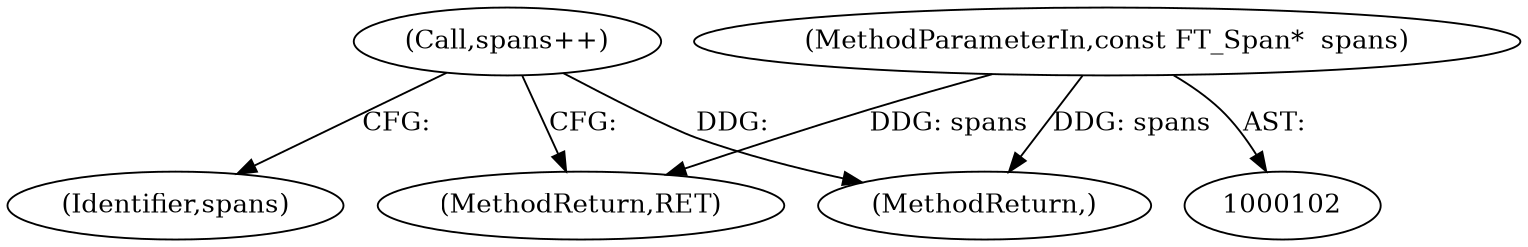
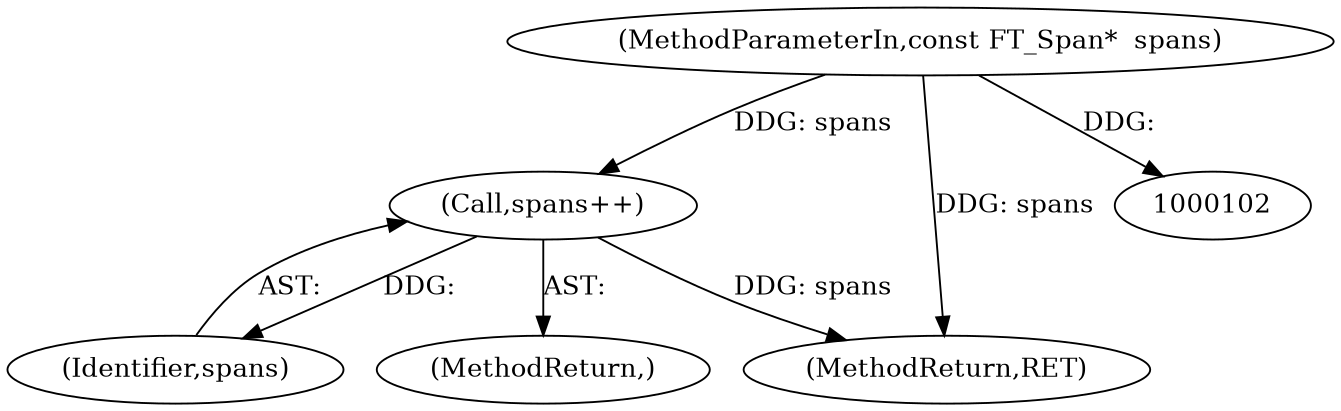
edge "(MethodParameterIn,const FT_Span*  spans)" -> "(MethodReturn,)": now "(MethodParameterIn,const FT_Span*  spans)" -> "(Call,spans++)"
edge "(Call,spans++)" -> "(Identifier,spans)": label "CFG: " -> "DDG: "
edge "(Call,spans++)" -> "(MethodReturn,RET)": label "CFG: " -> "DDG: spans"
edge "(Call,spans++)" -> "(MethodReturn,)": label "DDG: " -> "AST: "
edge "(MethodParameterIn,const FT_Span*  spans)" -> "1000102": label "AST: " -> "DDG: "
edge "(Identifier,spans)" -> "(Call,spans++)": added, label "AST:"
